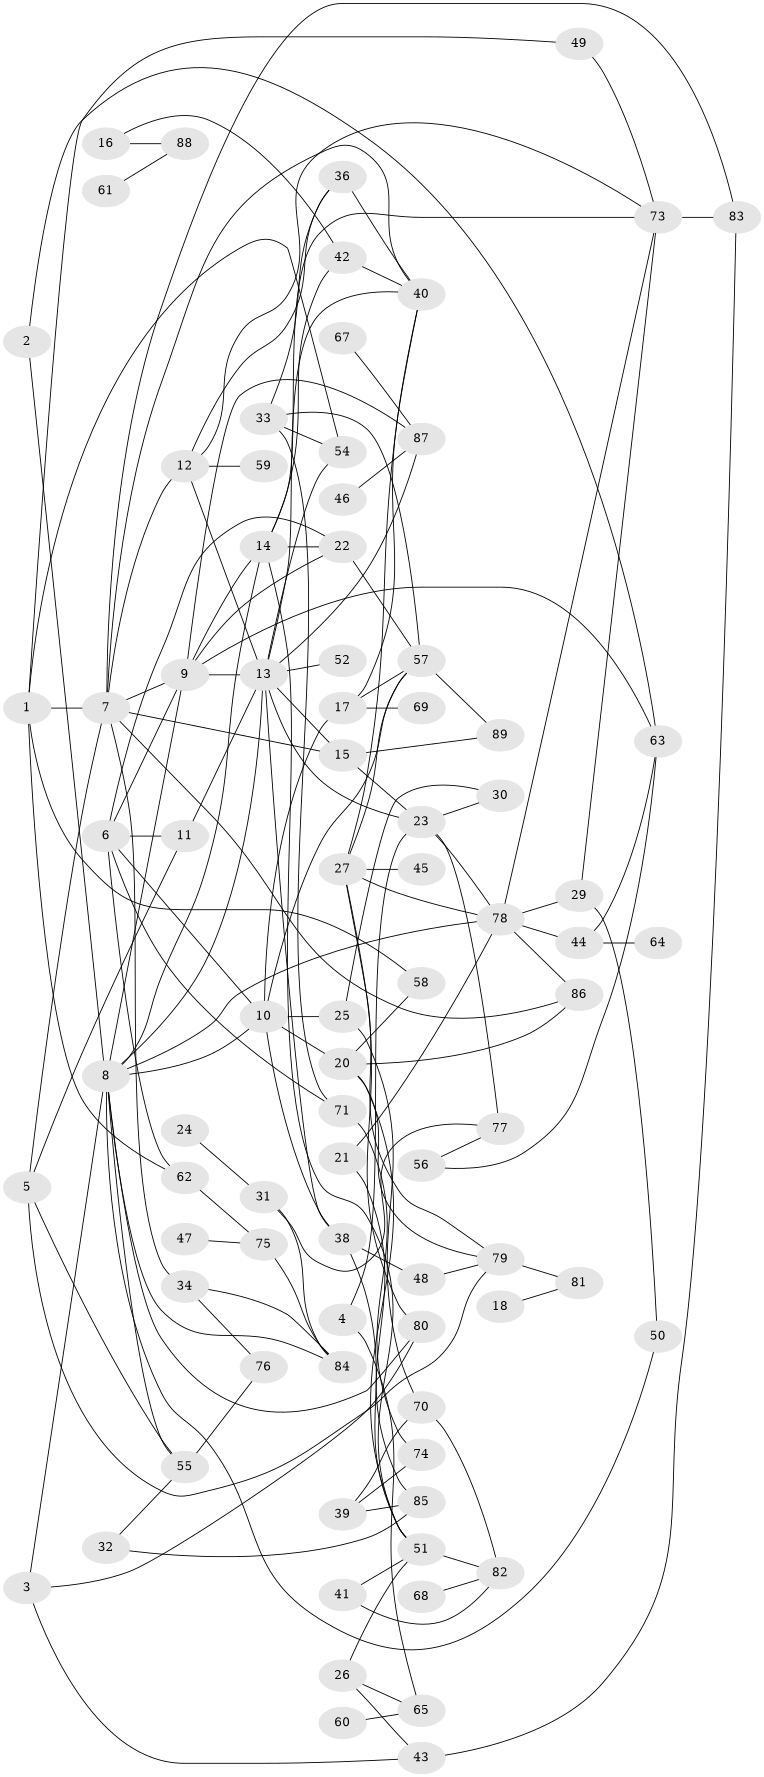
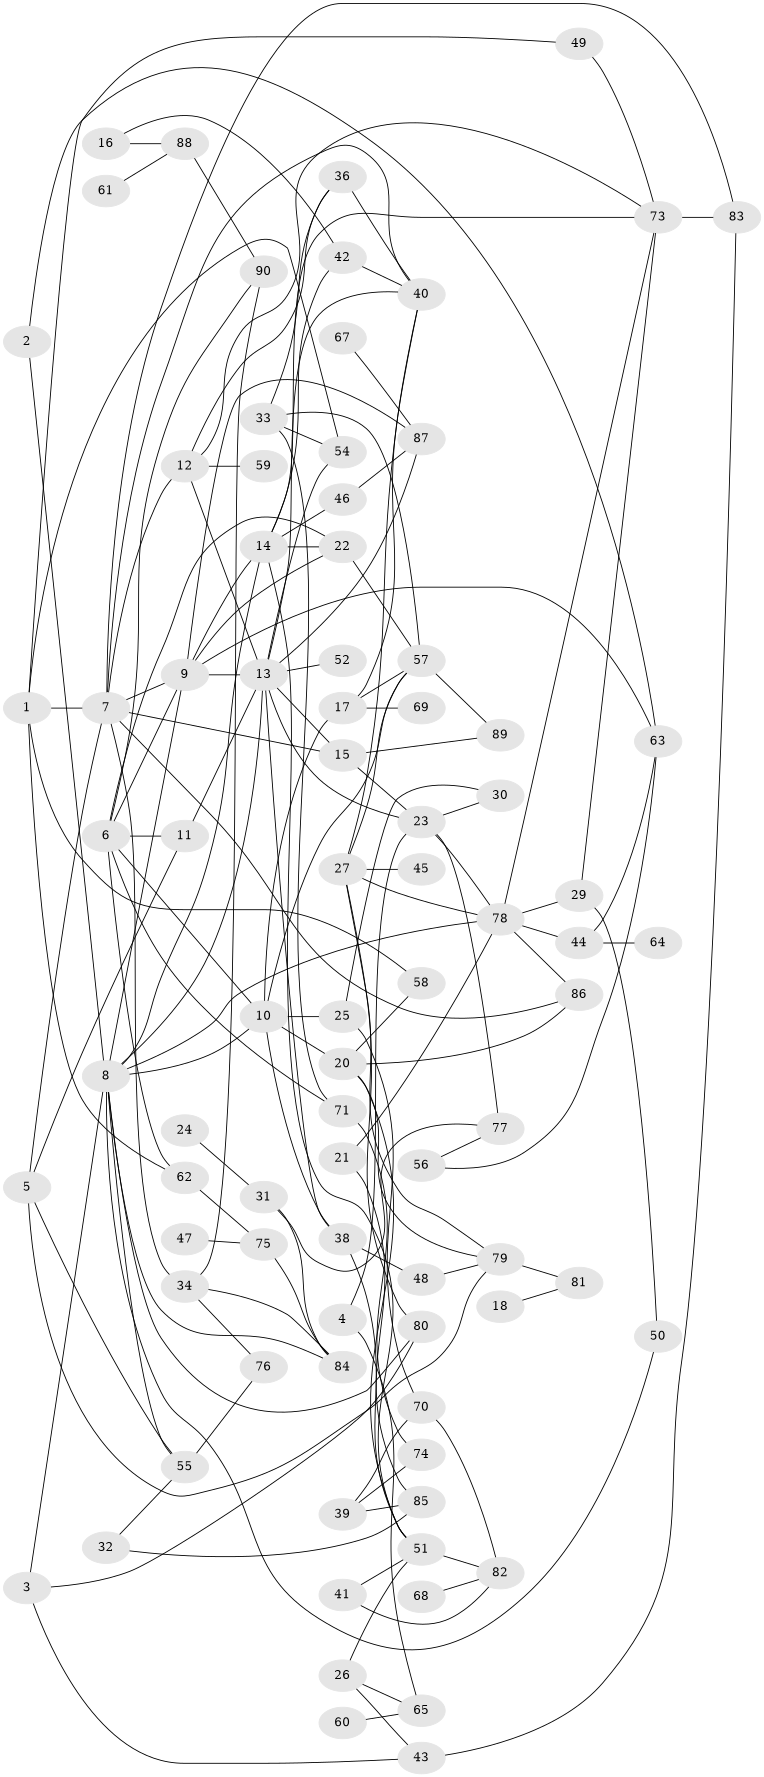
node "90": added
edge "46" -- "14": added
